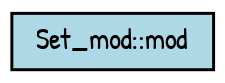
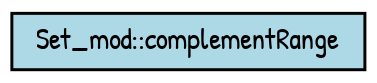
node "Set_mod::mod": label "Set_mod::mod" -> "Set_mod::complementRange"
